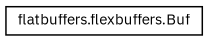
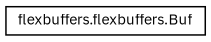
node "flatbuffers.flexbuffers.Buf": label "flatbuffers.flexbuffers.Buf" -> "flexbuffers.flexbuffers.Buf"
